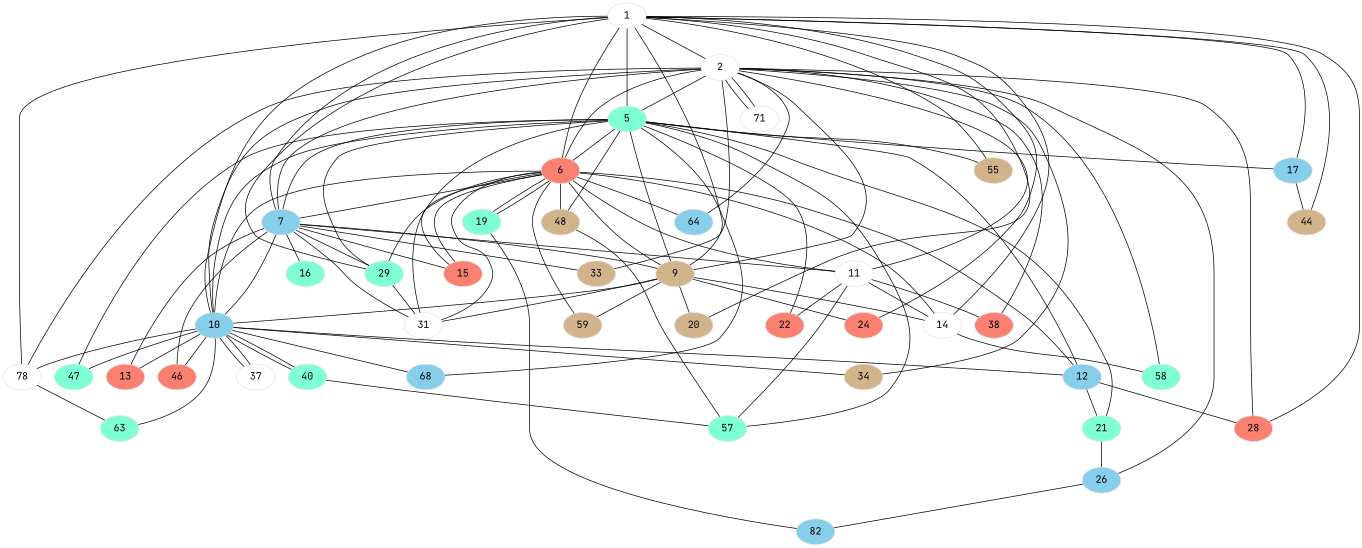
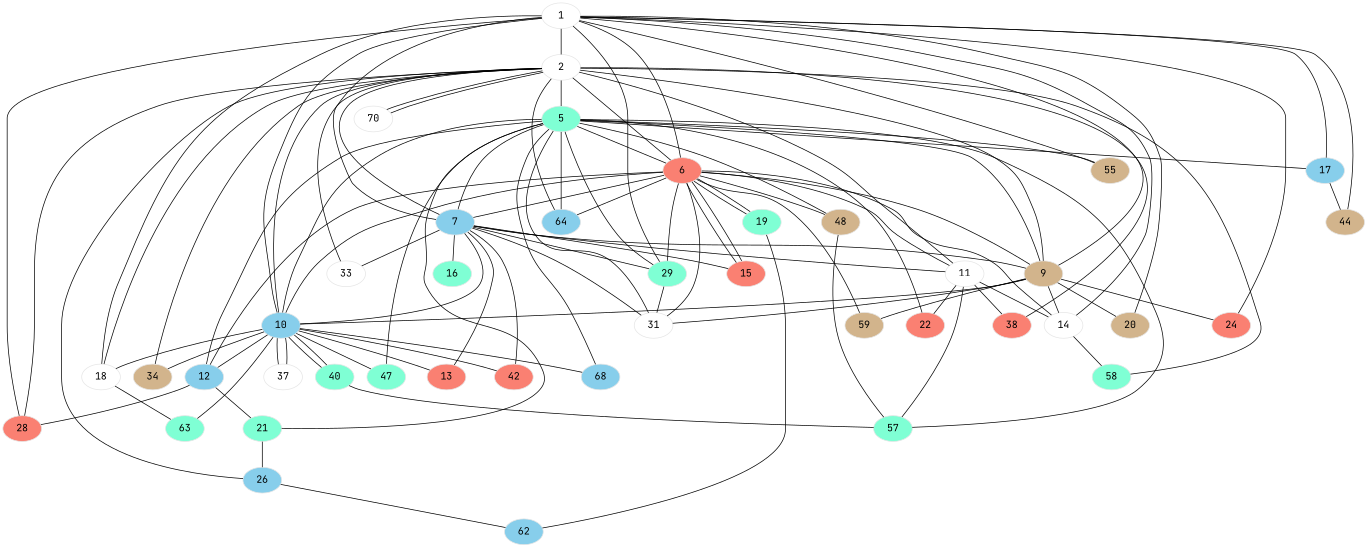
edge "1" -- "5": now "64" -- "5"
node "71": label "71" -> "70"
node "33": fillcolor tan -> white
node "78": label "78" -> "18"
node "46": label "46" -> "42"
node "82": label "82" -> "62"
